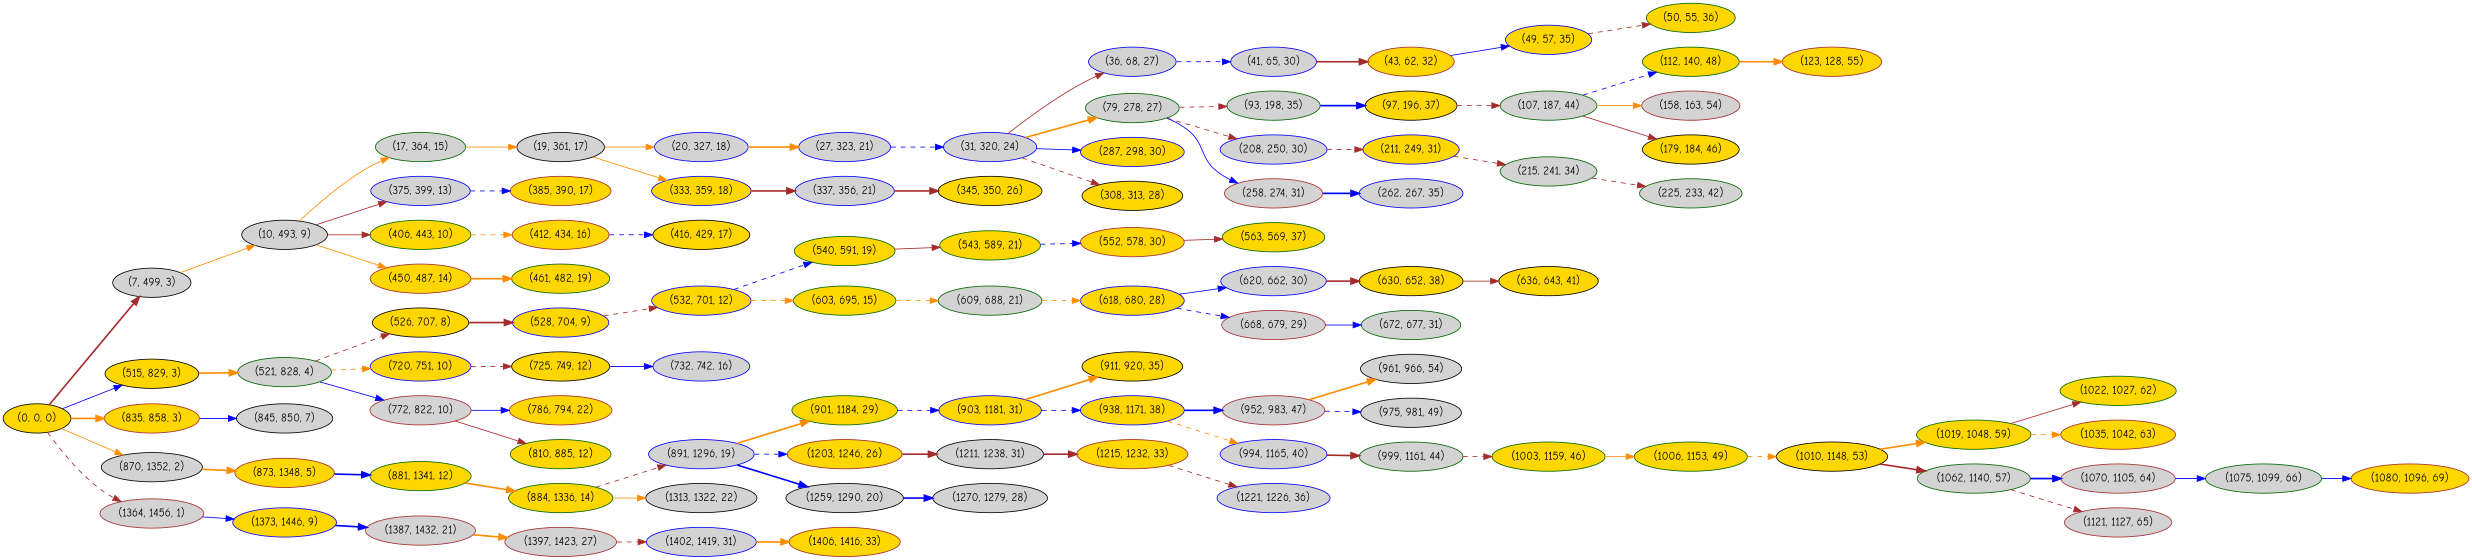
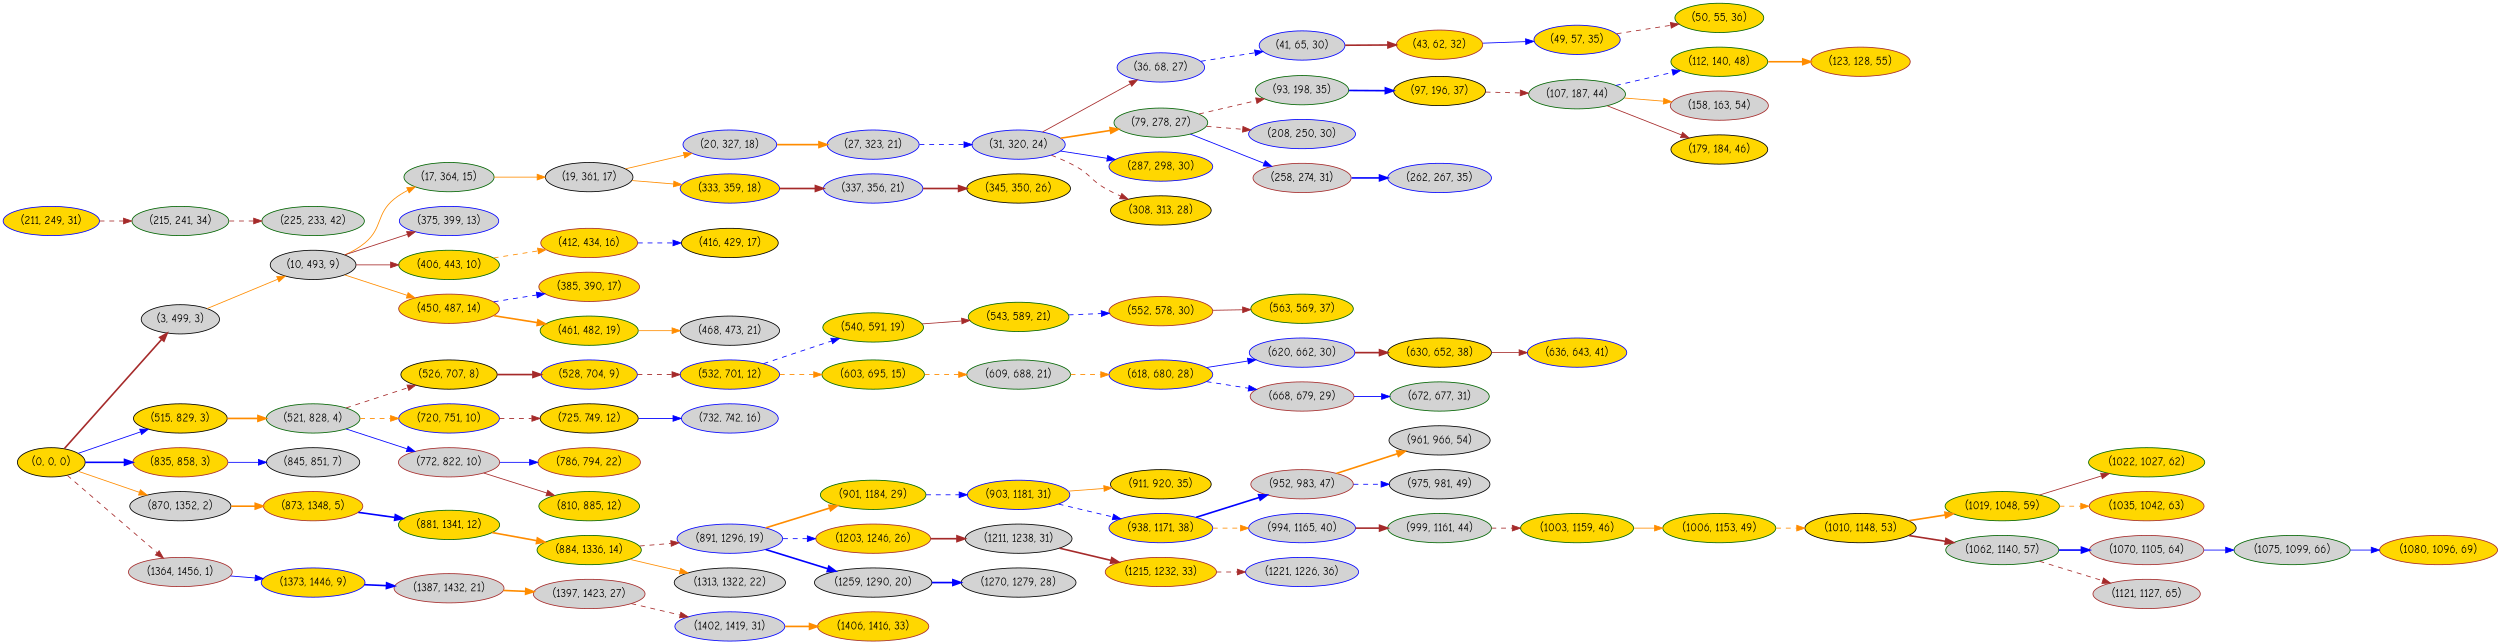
edge "(208, 250, 30)" -> "(211, 249, 31)": removed
edge "(375, 399, 13)" -> "(385, 390, 17)": now "(450, 487, 14)" -> "(385, 390, 17)"
node "(636, 643, 41)": color black -> blue
node "(7, 499, 3)": label "(7, 499, 3)" -> "(3, 499, 3)"
node "(468, 473, 21)": added
edge "(903, 1181, 31)" -> "(911, 920, 35)": style bold -> solid
edge "(0, 0, 0)" -> "(835, 858, 3)": color darkorange -> blue
node "(845, 850, 7)": label "(845, 850, 7)" -> "(845, 851, 7)"
